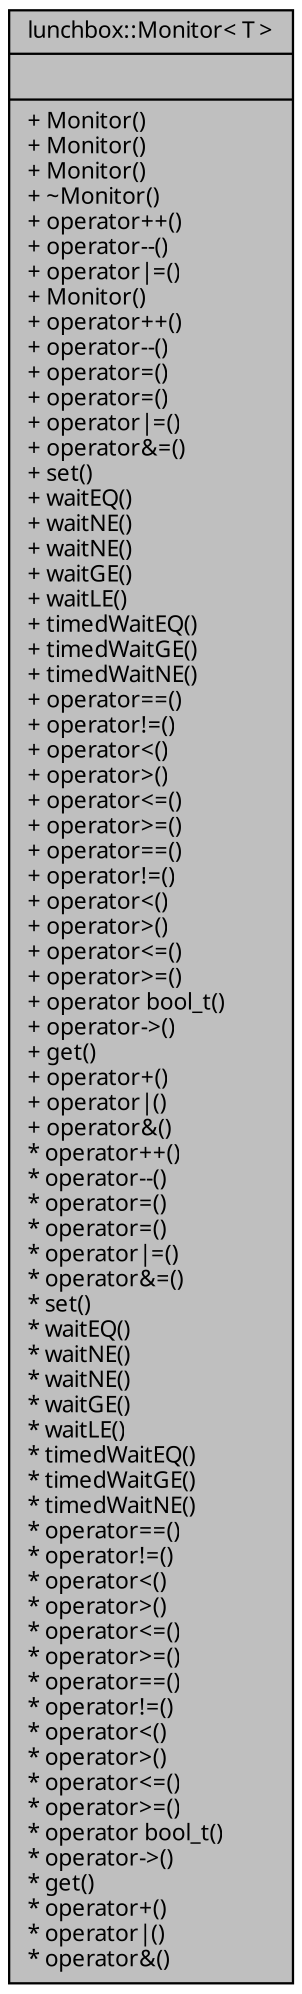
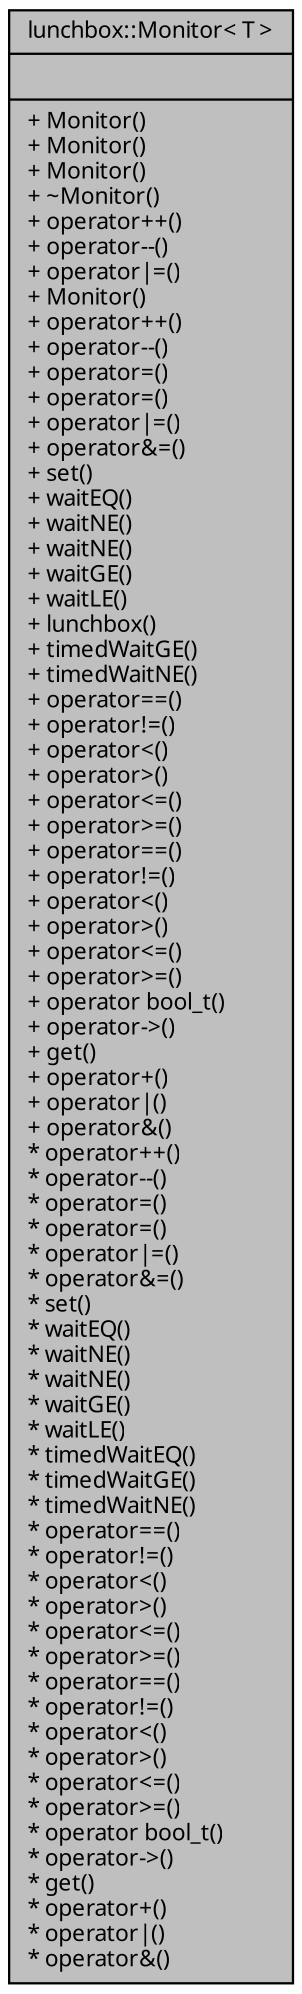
node "lunchbox::Monitor< T >": text "+ timedWaitEQ()" -> "+ lunchbox()"
